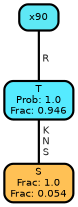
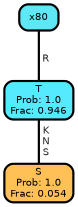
node "x90": label "x90" -> "x80"
node "S Frac: 1.0 Frac: 0.054": label "S Frac: 1.0 Frac: 0.054" -> "S Prob: 1.0 Frac: 0.054"
